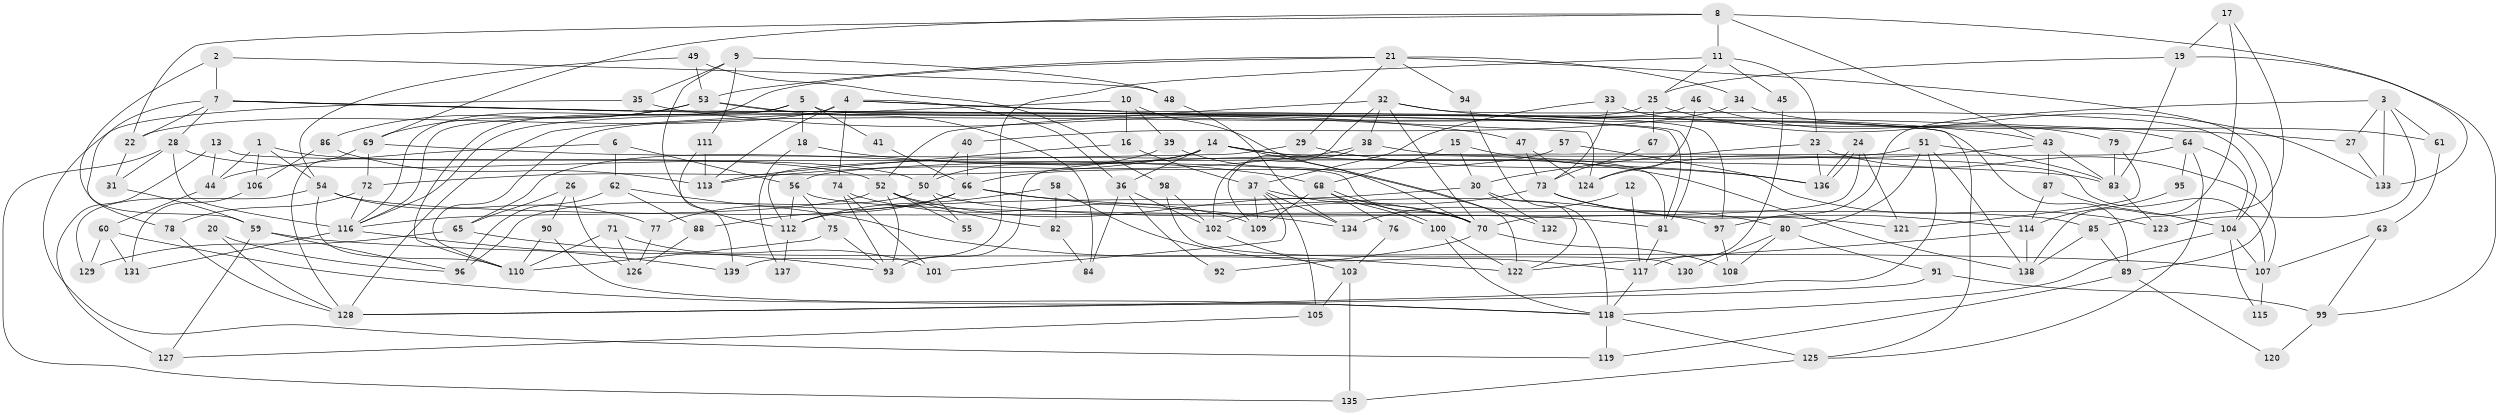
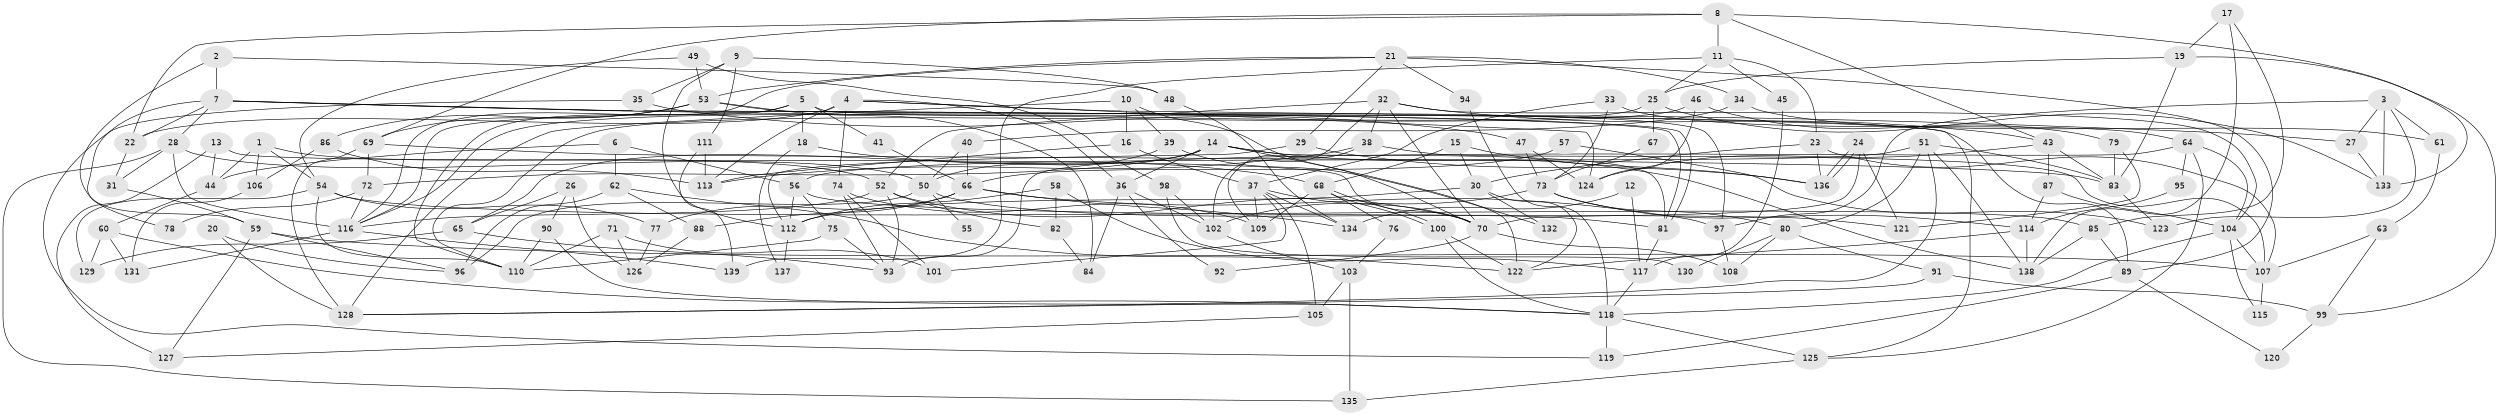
edge "52" -- "55": removed
edge "78" -- "128": removed
